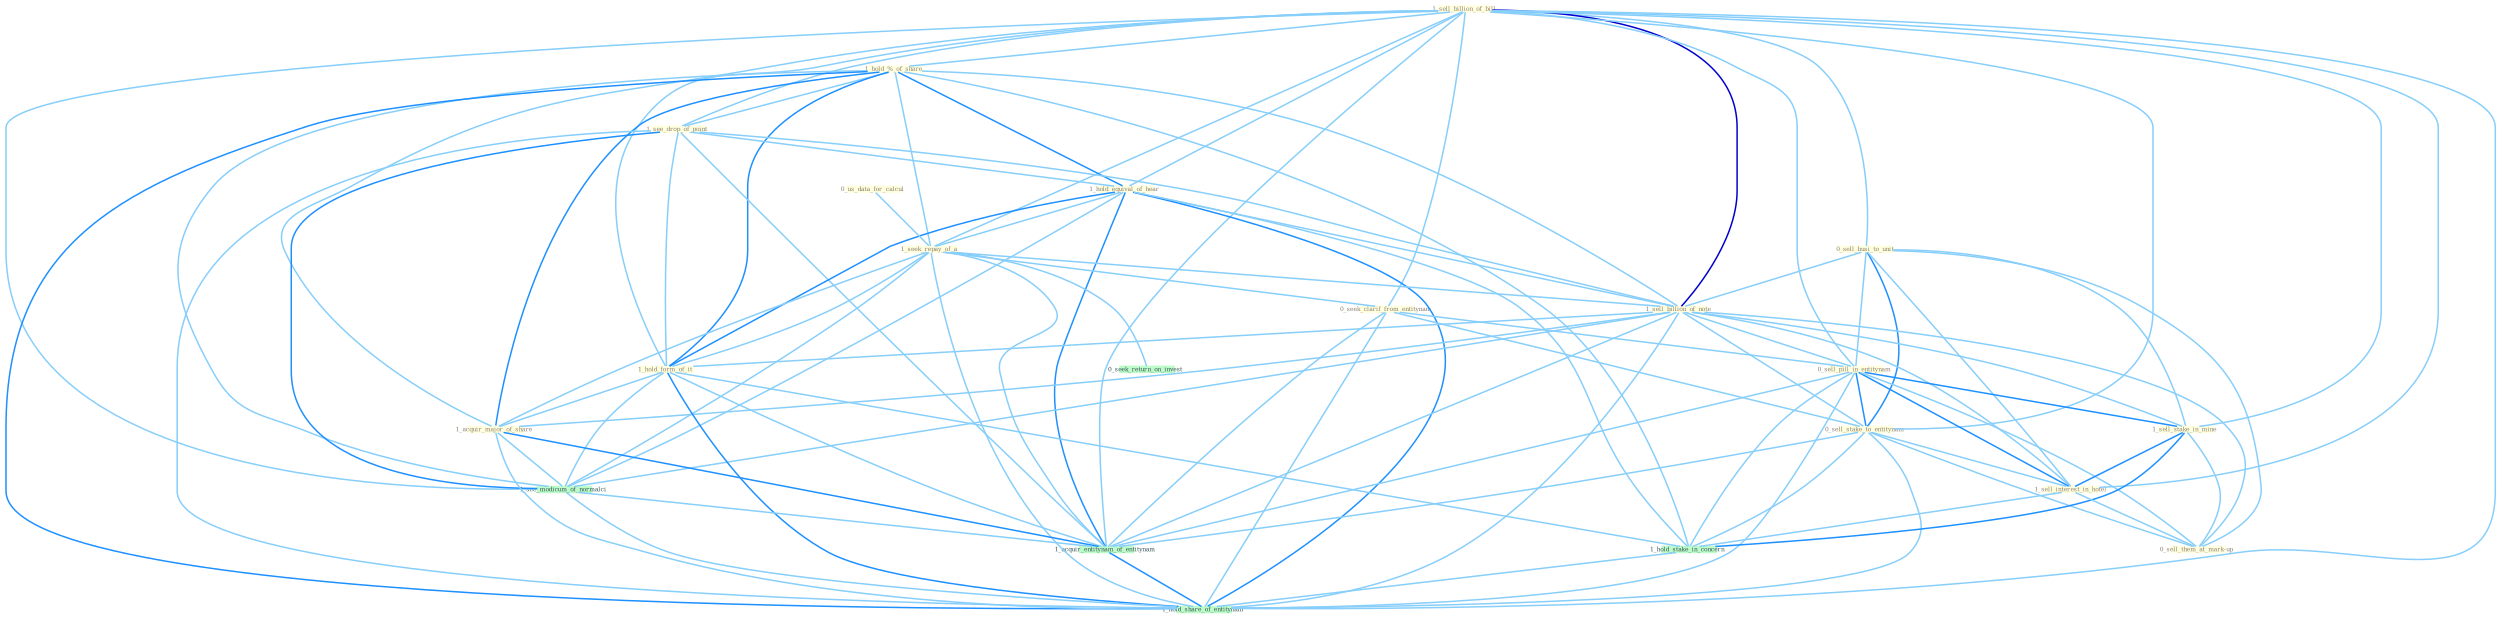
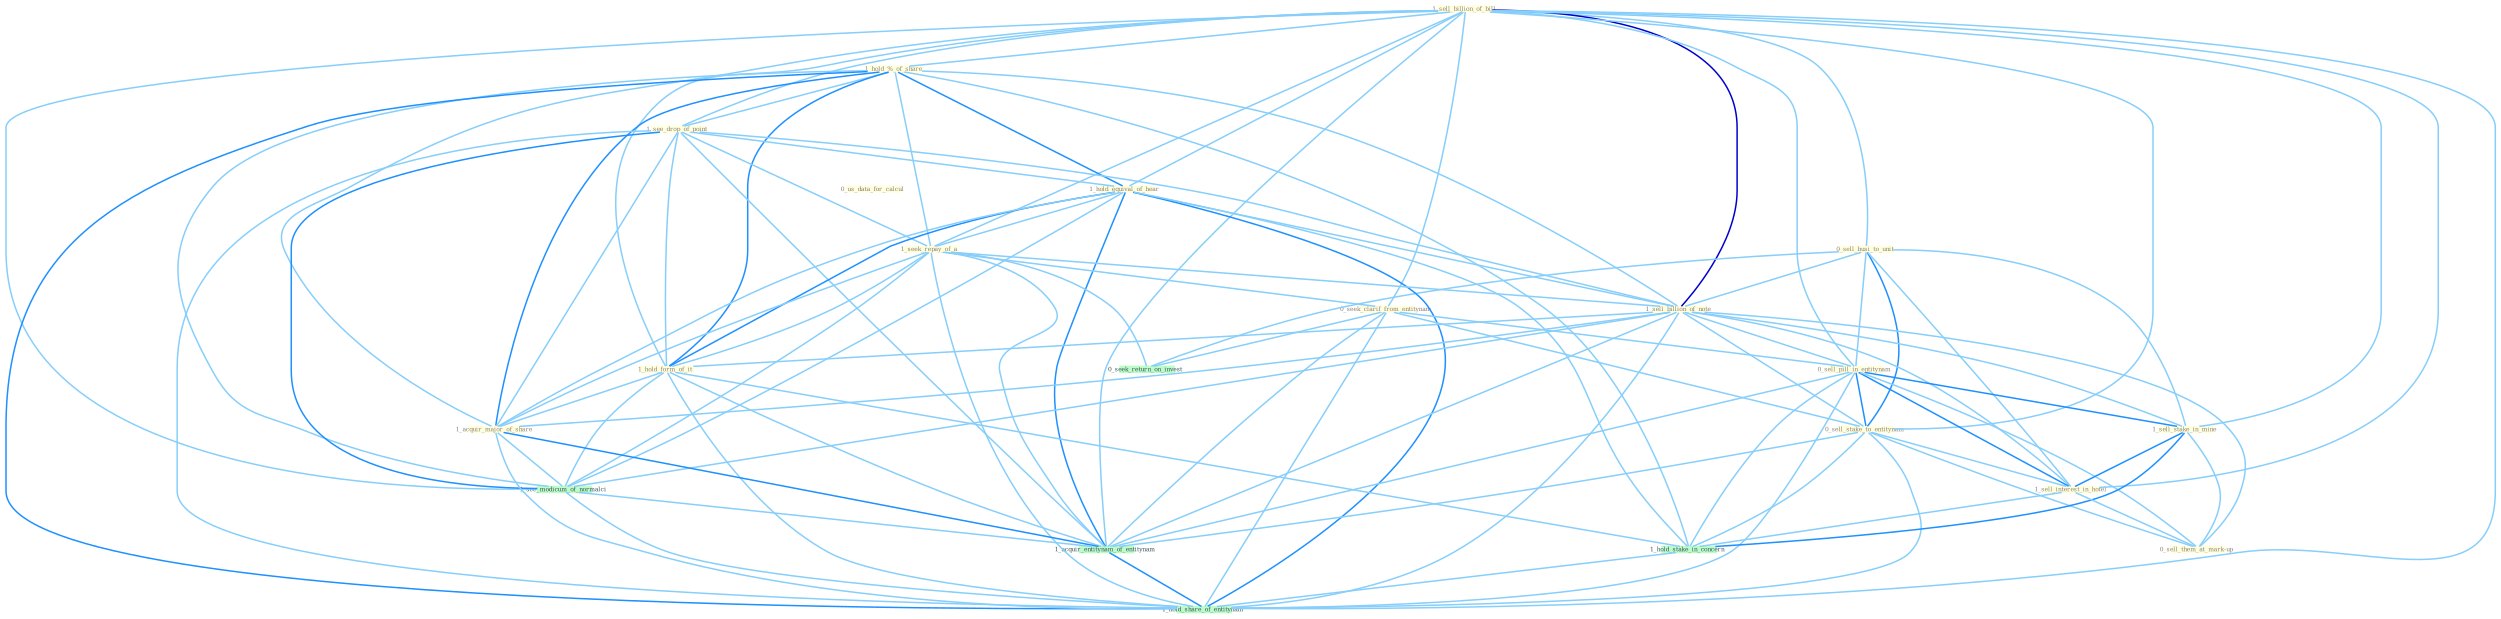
edge "0_us_data_for_calcul" -- "1_seek_repay_of_a": now "1_see_drop_of_point" -- "1_seek_repay_of_a"
edge "1_hold_equival_of_hear" -- "1_acquir_major_of_share": added
edge "1_see_drop_of_point" -- "1_acquir_major_of_share": added
edge "0_sell_busi_to_unit" -- "0_sell_them_at_mark-up": now "0_sell_busi_to_unit" -- "0_seek_return_on_invest"
edge "0_seek_clarif_from_entitynam" -- "0_seek_return_on_invest": added
edge "1_hold_form_of_it" -- "1_hold_share_of_entitynam": color #1e90ff -> #87cefa
